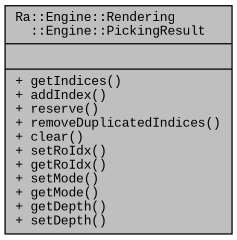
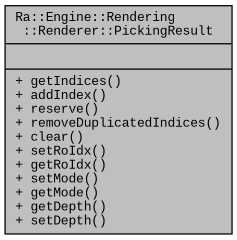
node "Ra::Engine::Rendering": text "::Engine::PickingResult" -> "::Renderer::PickingResult"
